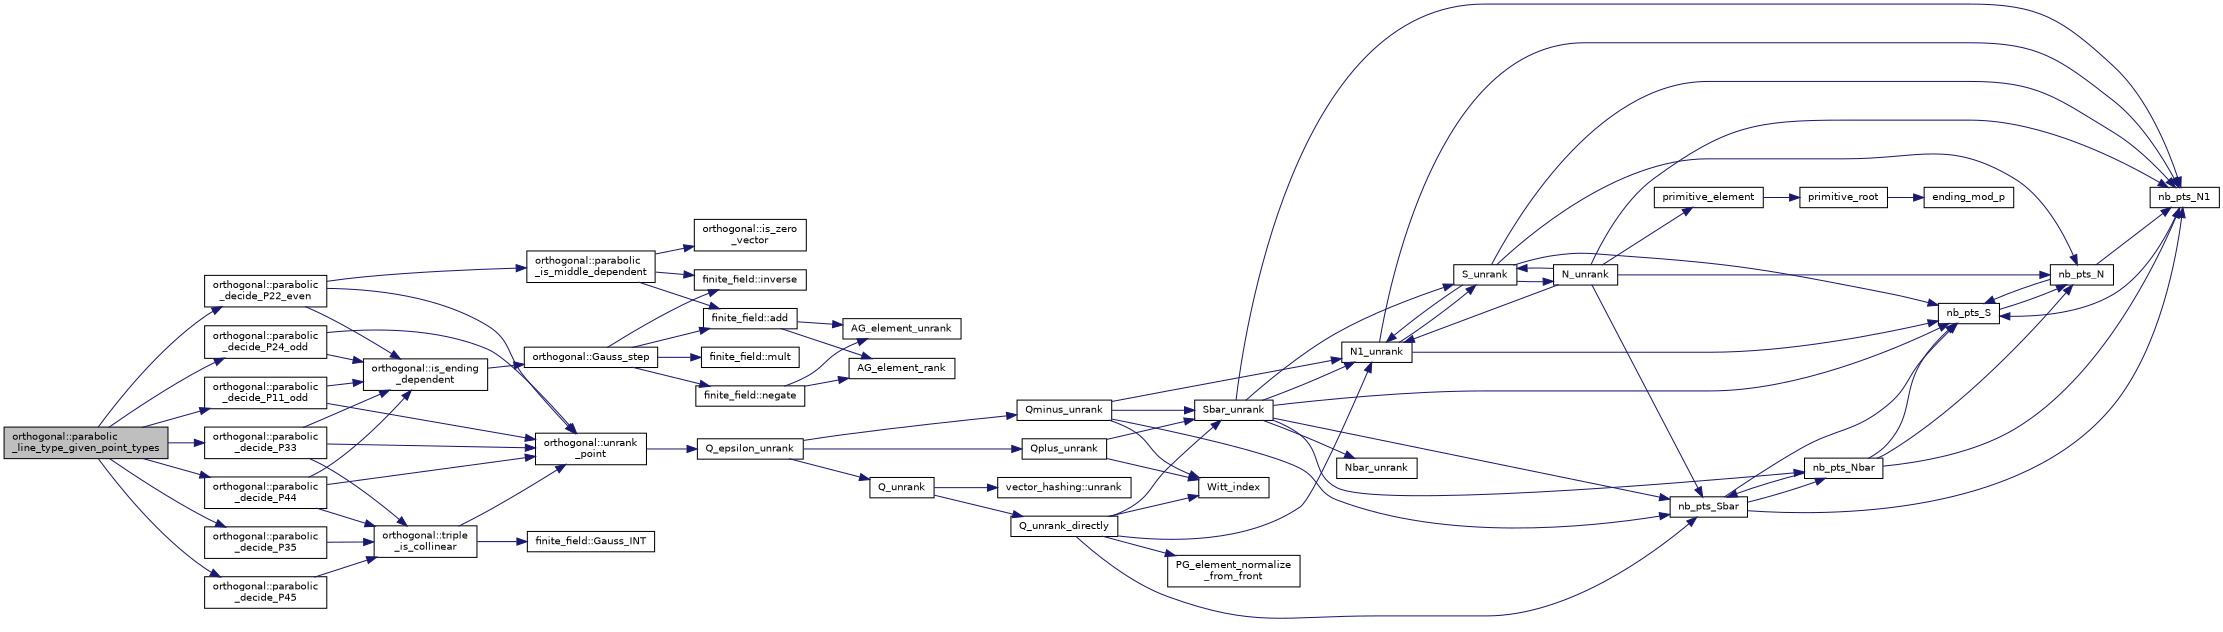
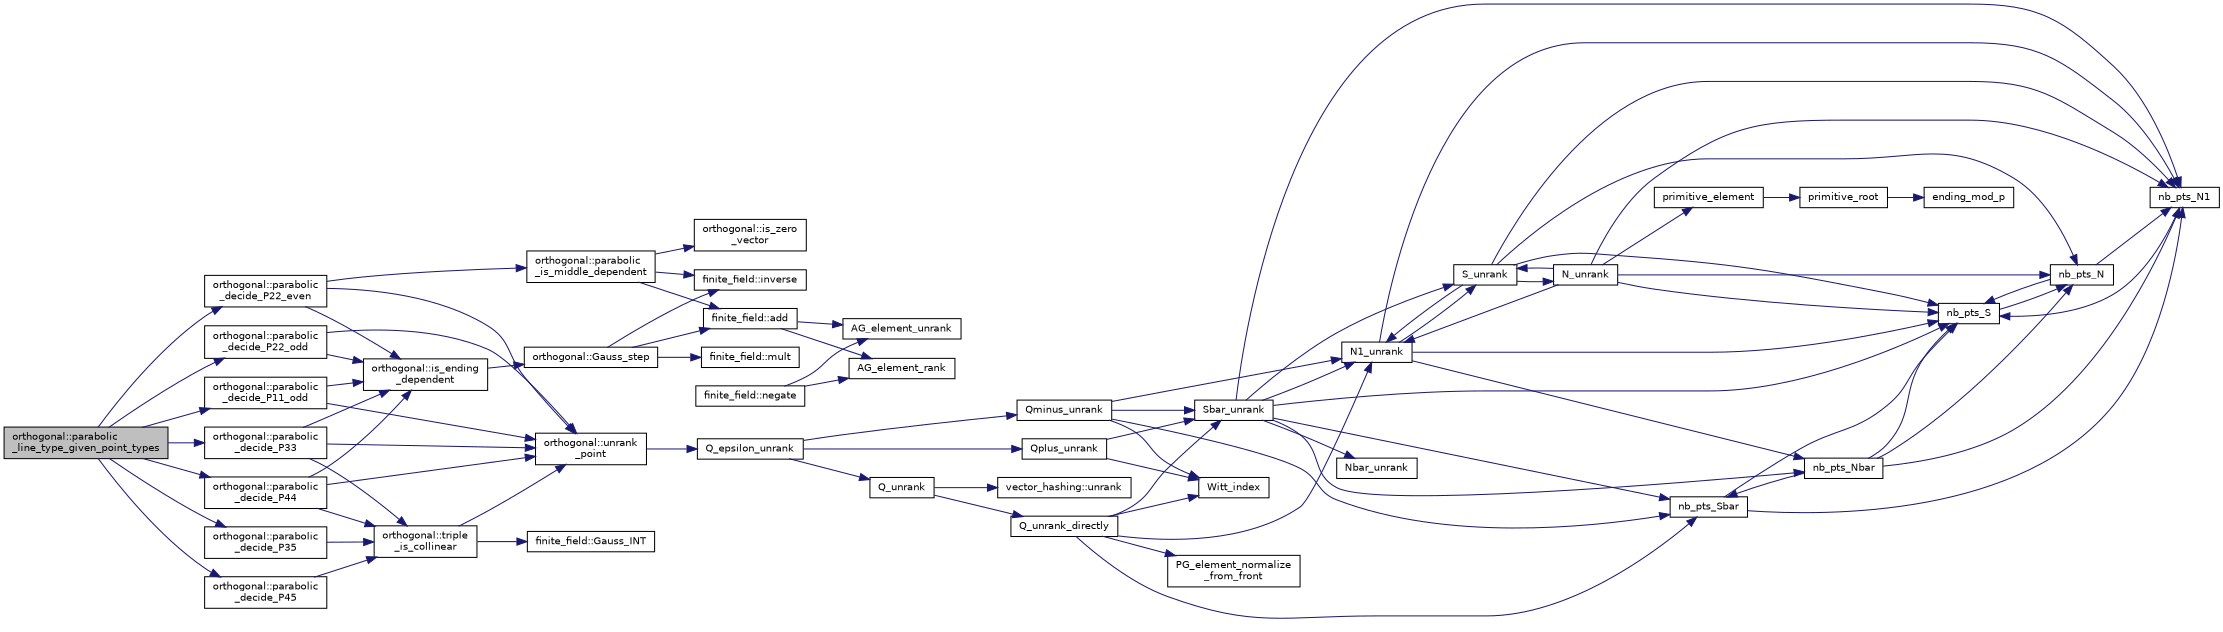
node "orthogonal::parabolic _decide_P24_odd": label "orthogonal::parabolic _decide_P24_odd" -> "orthogonal::parabolic _decide_P22_odd"
edge "orthogonal::Gauss_step" -> "finite_field::negate": removed
edge "N_unrank" -> "nb_pts_Sbar": now "N_unrank" -> "nb_pts_S"
edge "nb_pts_Sbar" -> "nb_pts_Nbar": now "N1_unrank" -> "nb_pts_Nbar"
